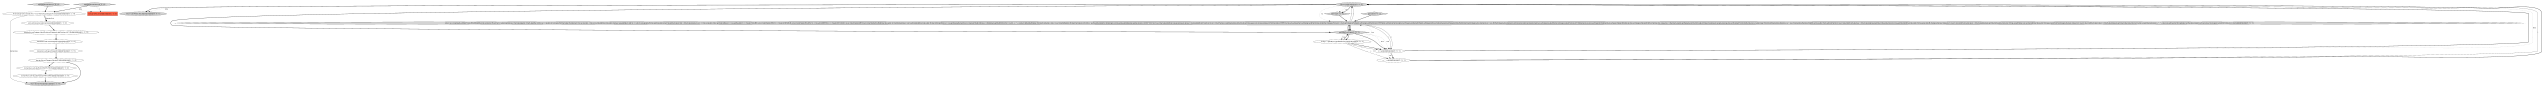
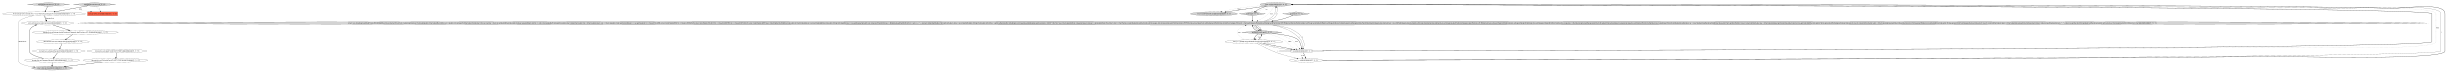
edge "return l@@@36@@@['0', '0', '1']" -> "getBuildTimeGraph['0', '0', '1']": removed
node "s != null@@@34@@@['0', '0', '1']": shape ellipse -> diamond
edge "domainAxis.setCategoryMargin(0.0)@@@8@@@['1', '1', '0']" -> "domainAxis.setLabelFont(CHART_FONT)@@@9@@@['0', '1', '0']": now "domainAxis.setCategoryMargin(0.0)@@@8@@@['1', '1', '0']" -> "plot.setDomainAxis(domainAxis)@@@4@@@['1', '1', '0']"
